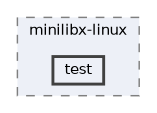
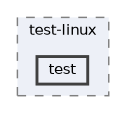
cluster "minilibx-linux": label "minilibx-linux" -> "test-linux"
